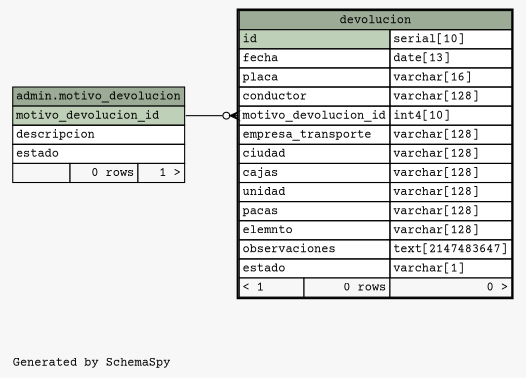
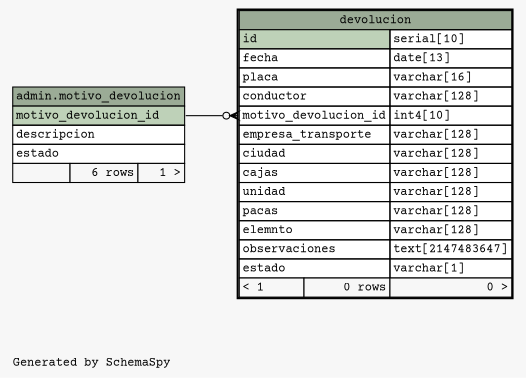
node "admin.motivo_devolucion": text "0 rows" -> "6 rows"
